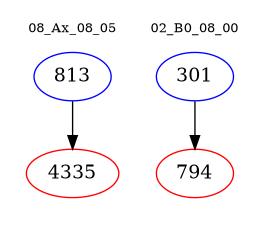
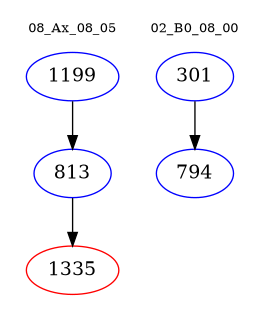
node "1199": added
node "4335": label "4335" -> "1335"
node "794": color red -> blue
